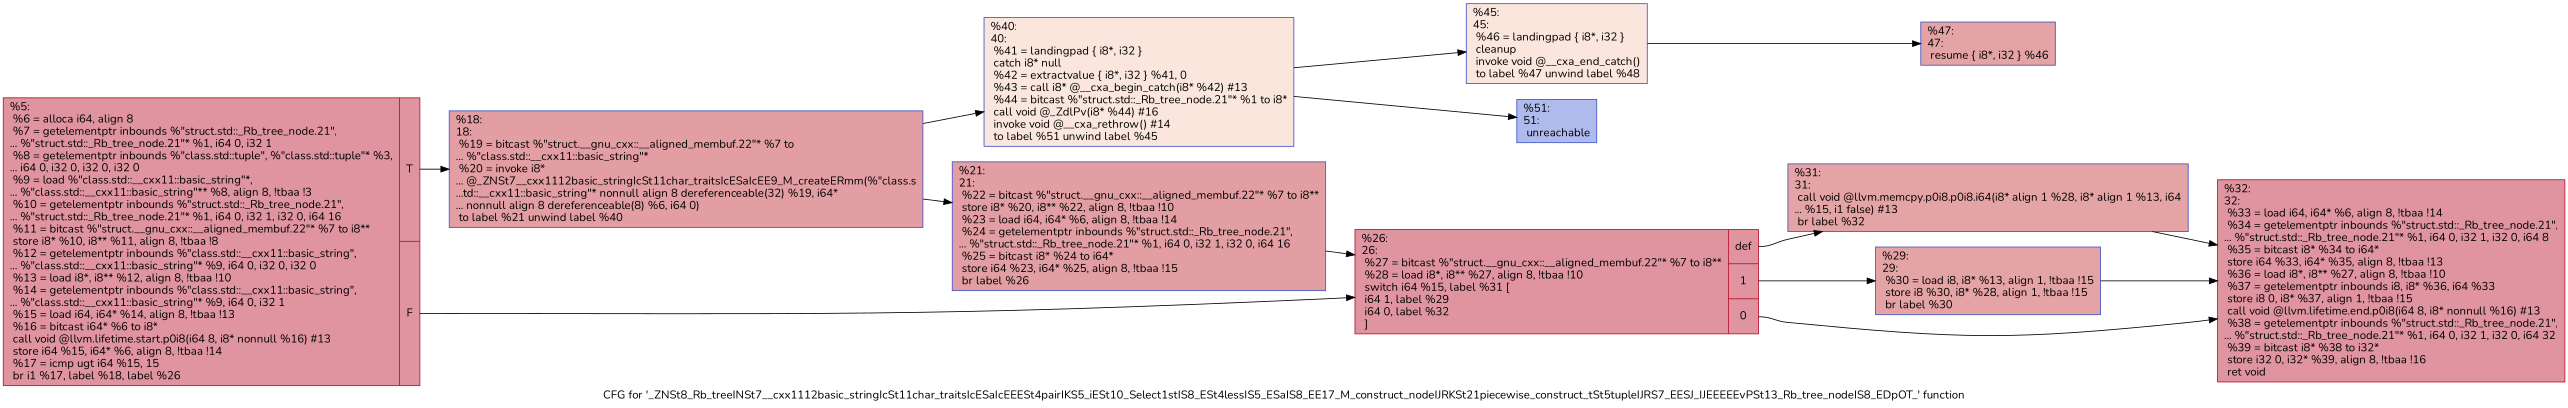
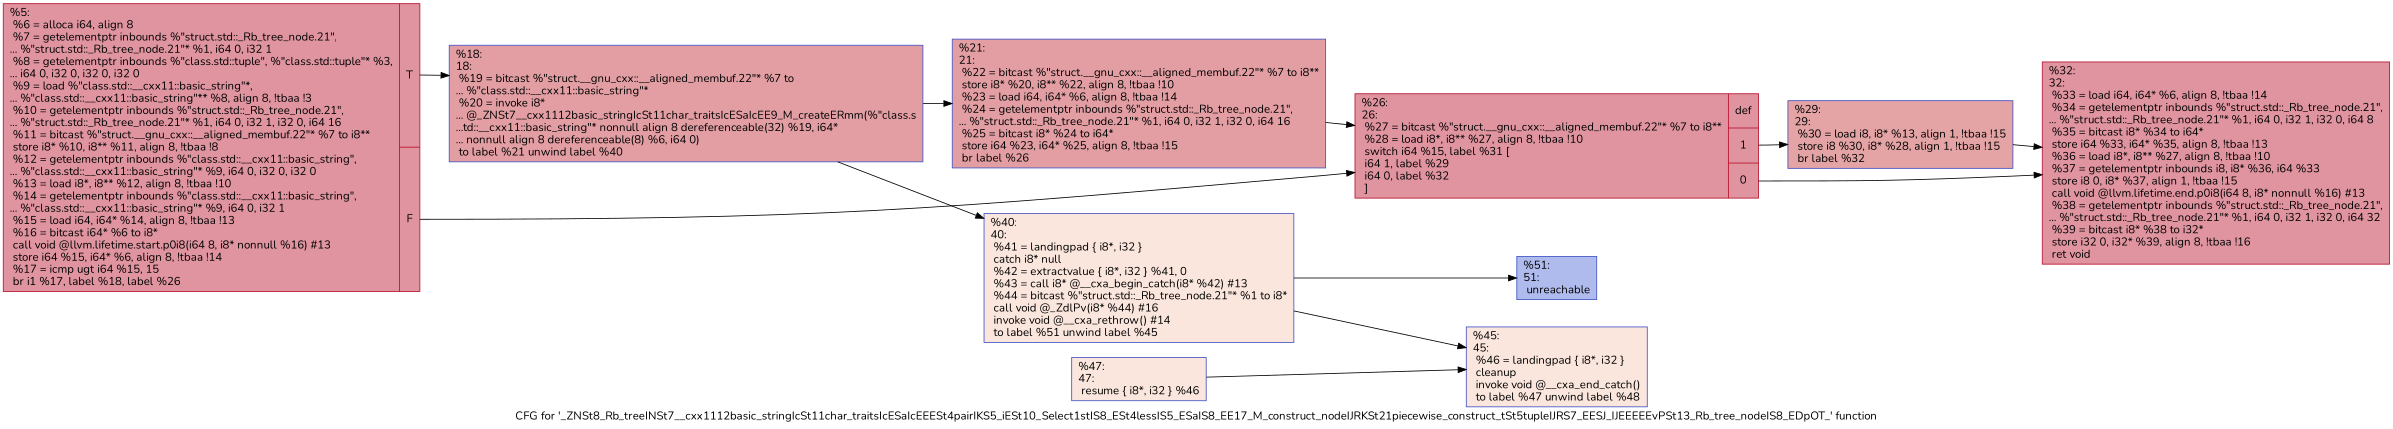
edge "%45:" -> "%47:": reversed
node "%47:": fillcolor #c32e3170 -> #f3c7b170
node "%31:": removed
node "%29:": text "br label %30" -> "br label %32"
